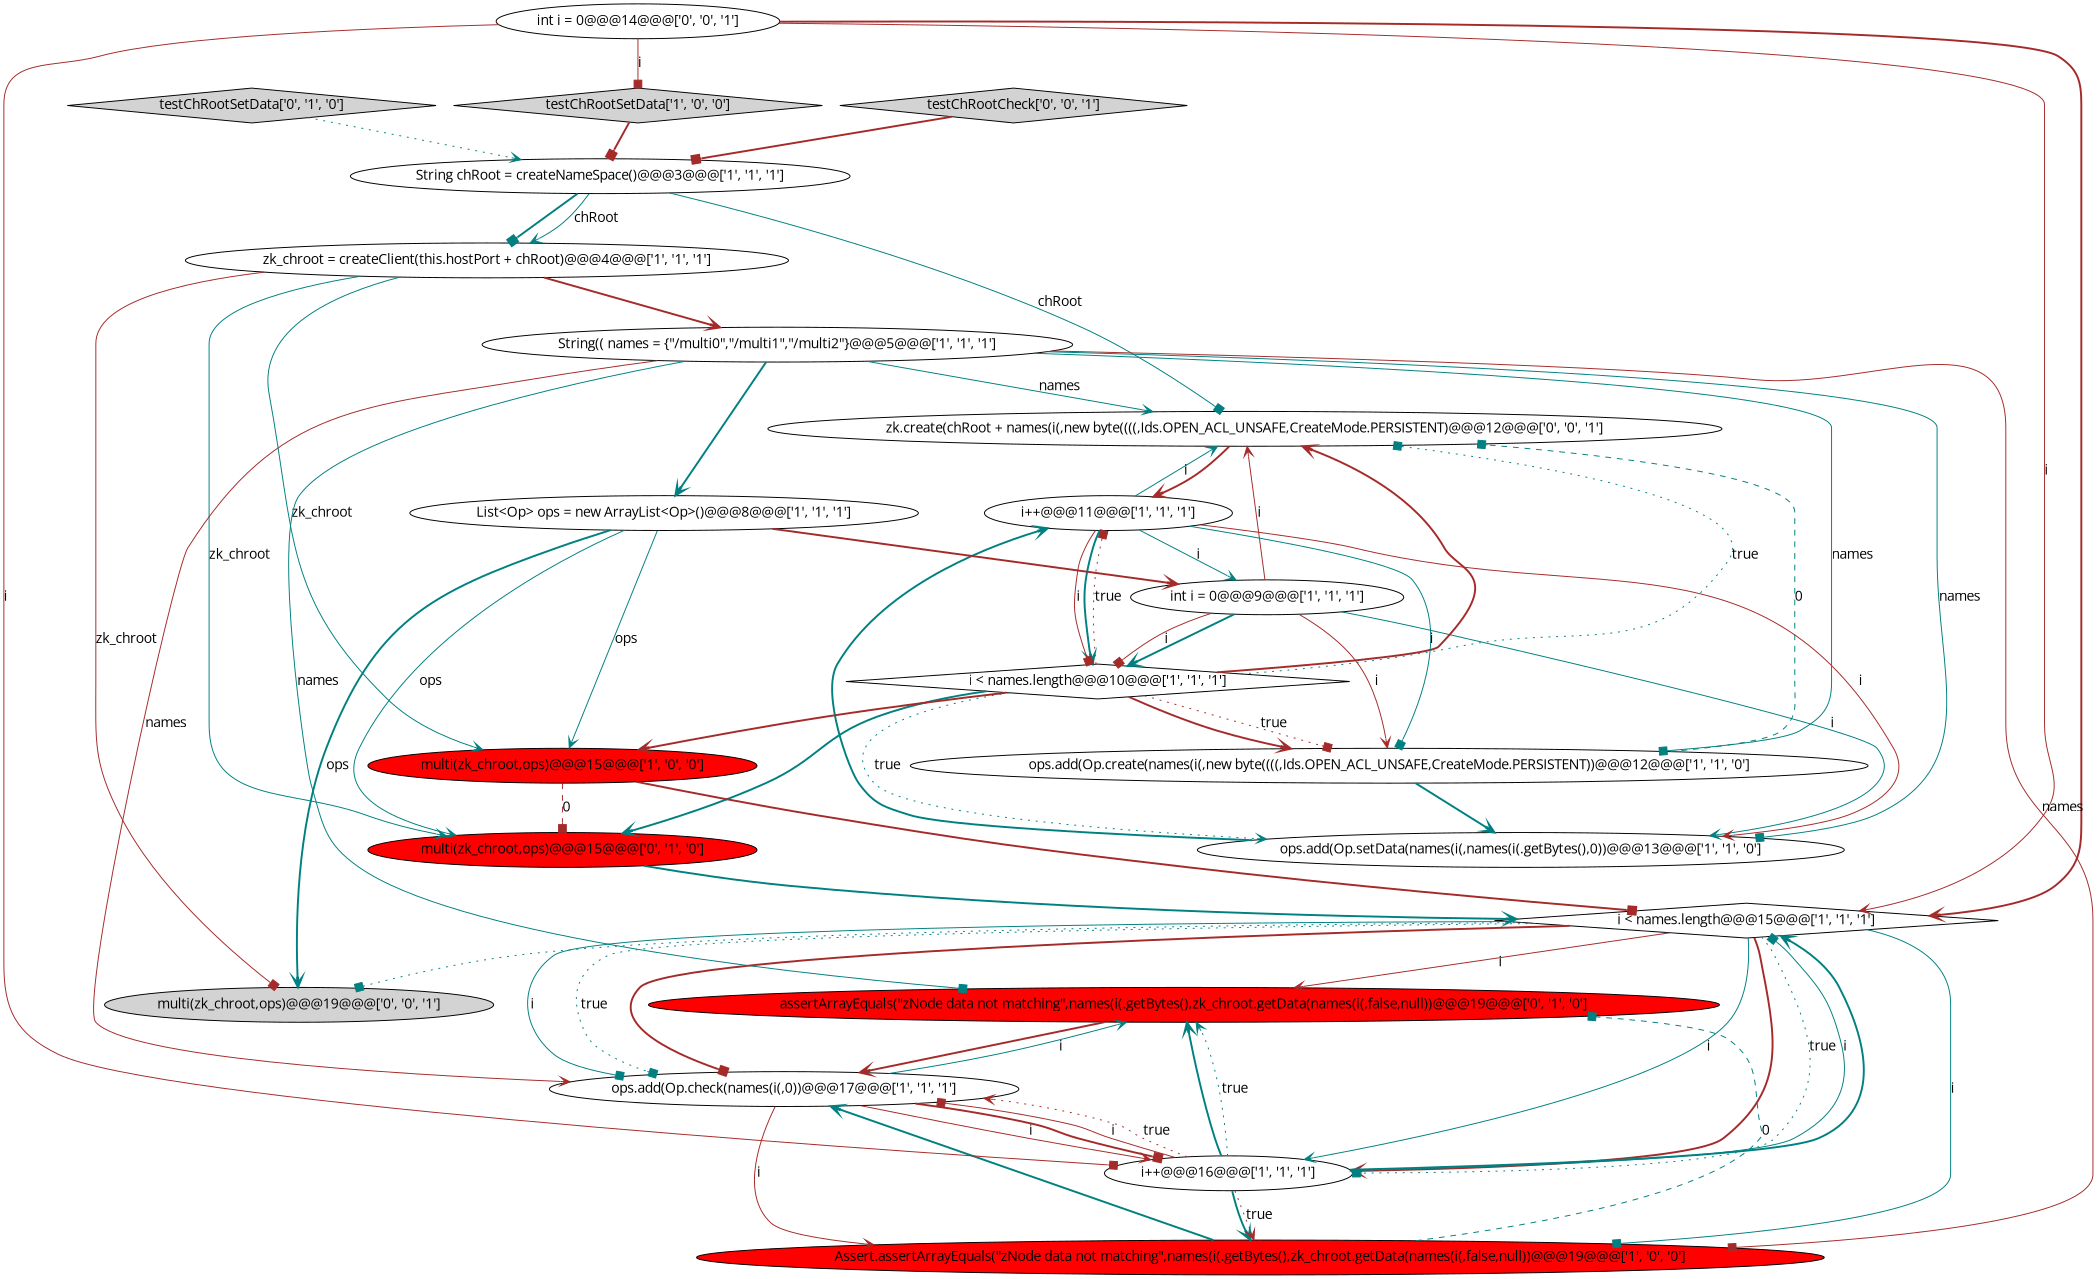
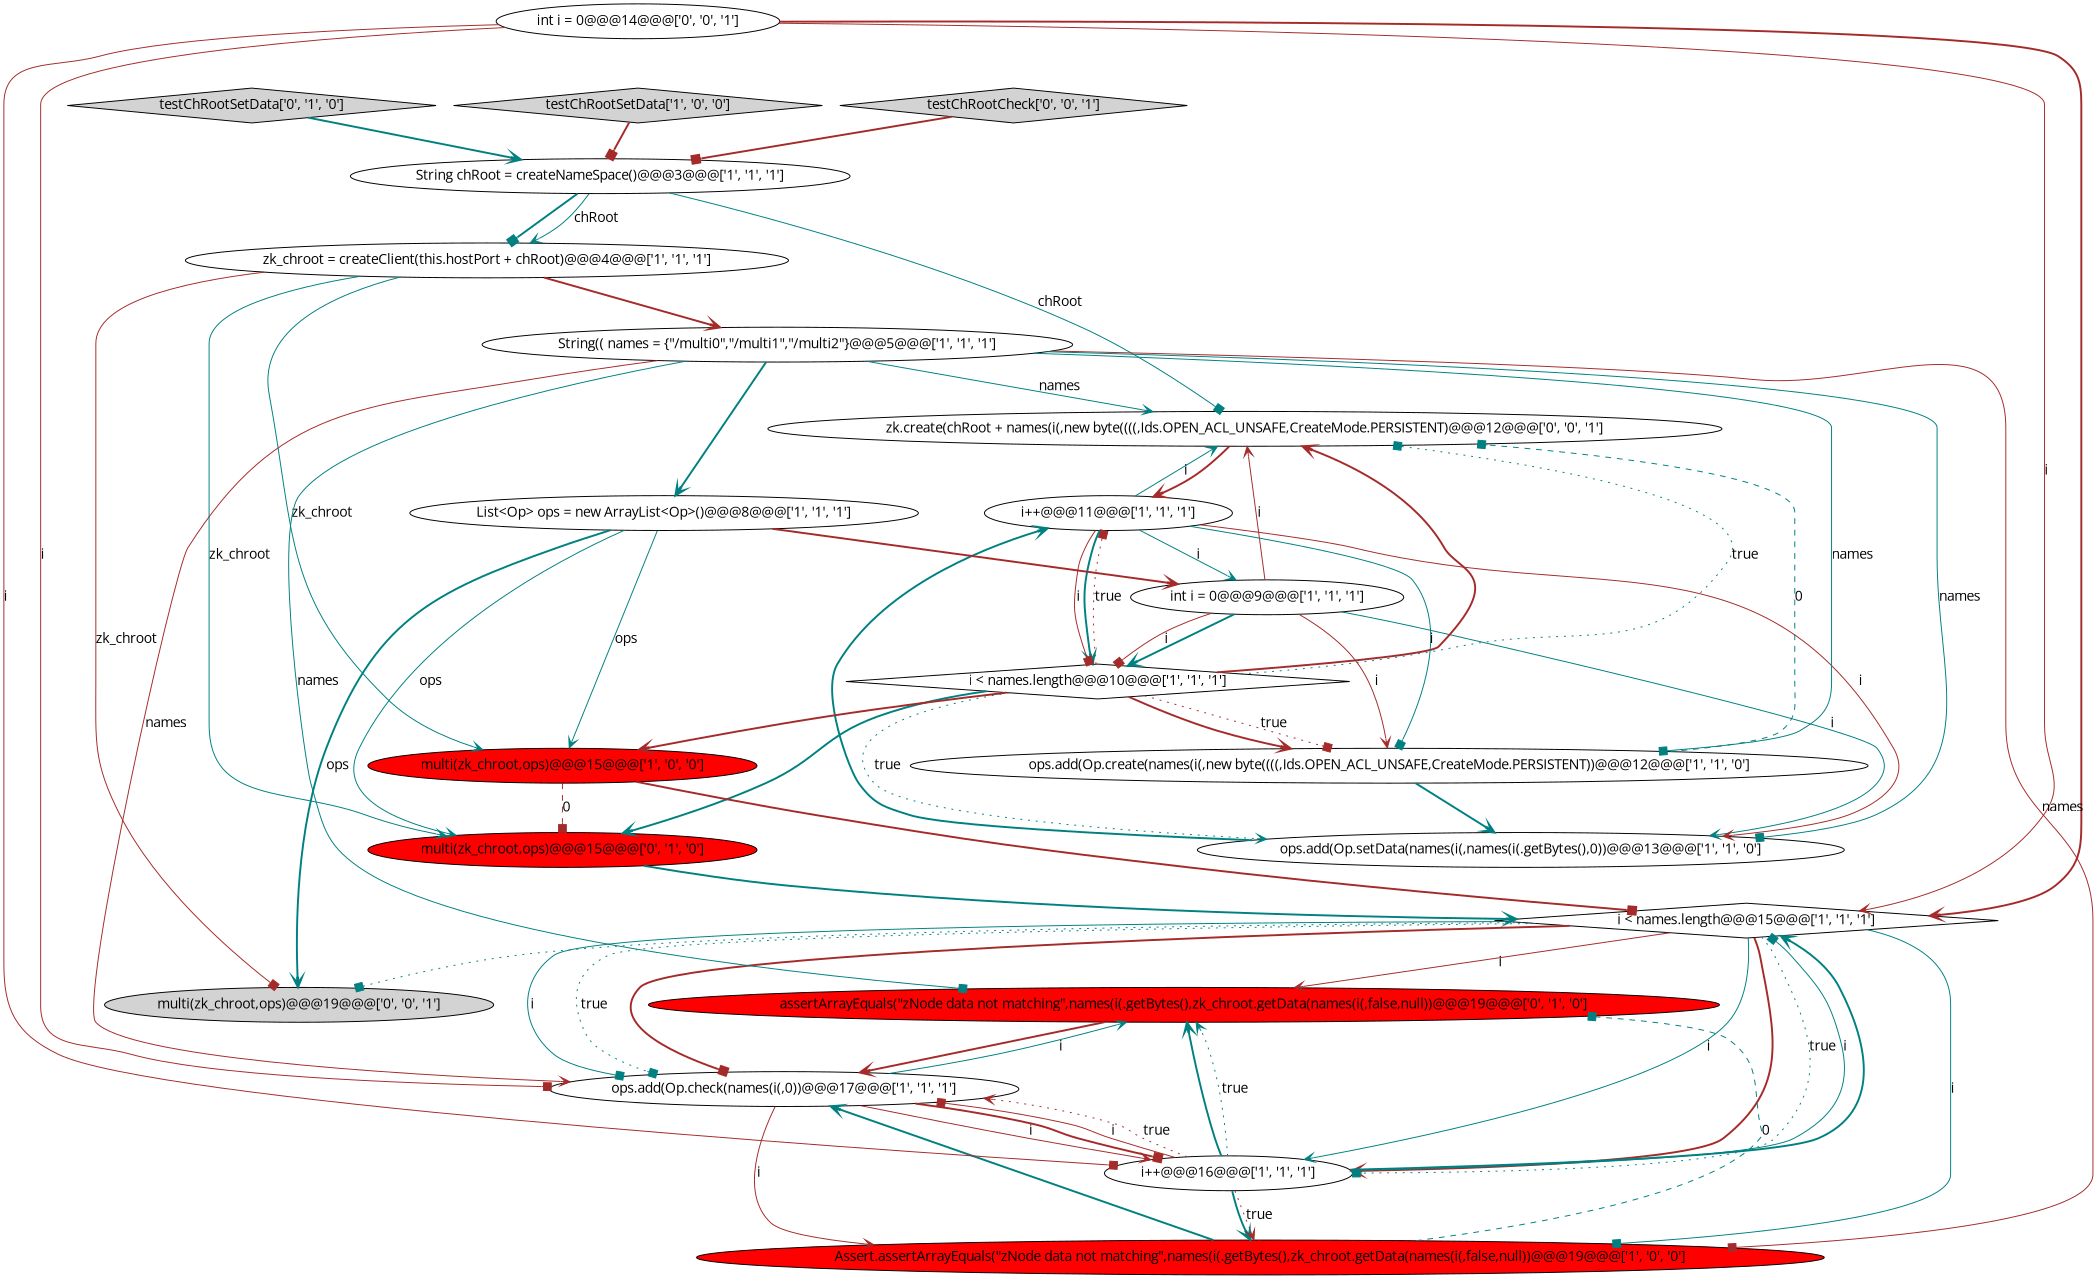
edge "int i = 0@@@14@@@['0', '0', '1']" -> "testChRootSetData['1', '0', '0']": now "int i = 0@@@14@@@['0', '0', '1']" -> "ops.add(Op.check(names(i(,0))@@@17@@@['1', '1', '1']"
edge "testChRootSetData['0', '1', '0']" -> "String chRoot = createNameSpace()@@@3@@@['1', '1', '1']": style dotted -> bold
